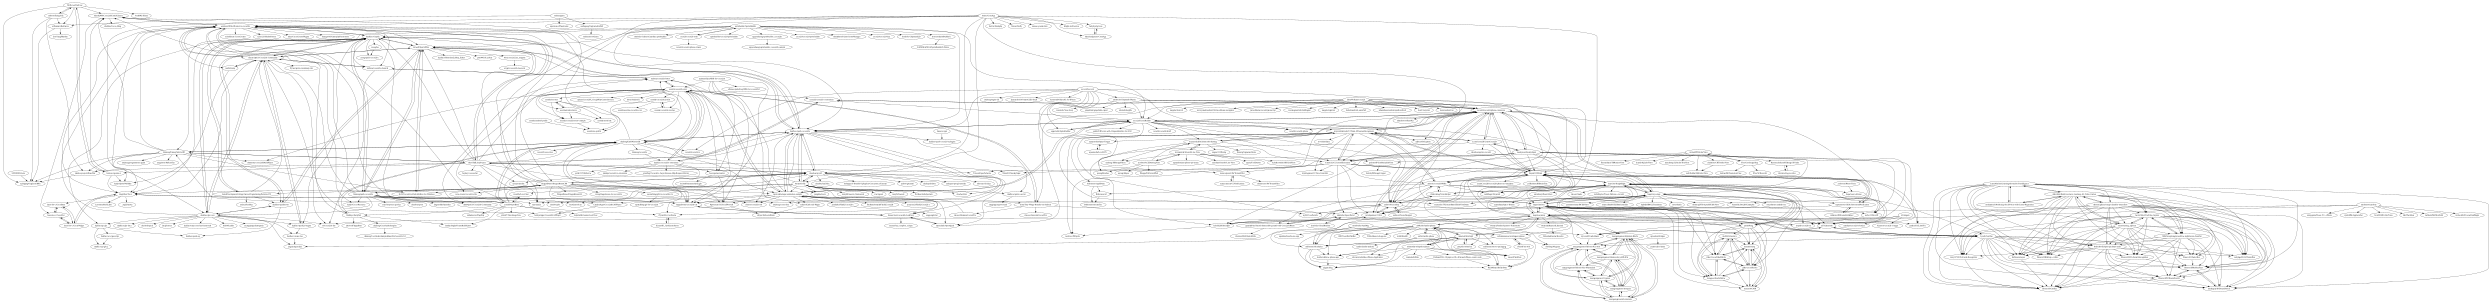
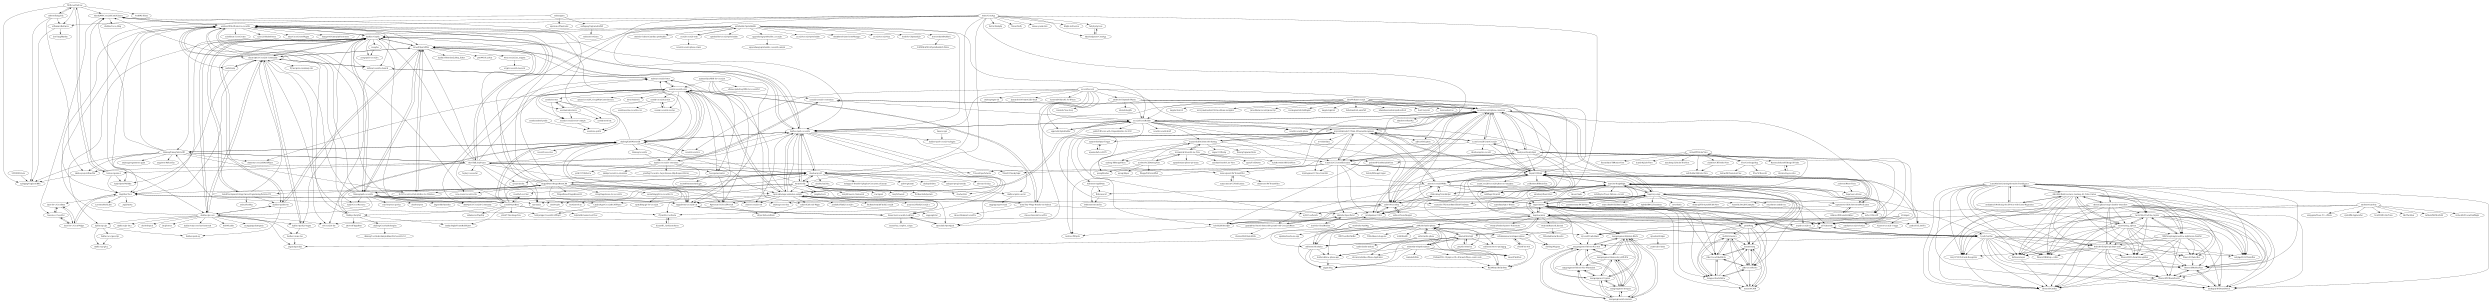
node "grapefrukt/grapefrukt-export": removed
edge "clawoo/BreakoutCocos2D-x" -> "raymondlu/super-animation-samples": now "diwu/Tiny-Wings-Remake-on-Android" -> "raymondlu/super-animation-samples"
